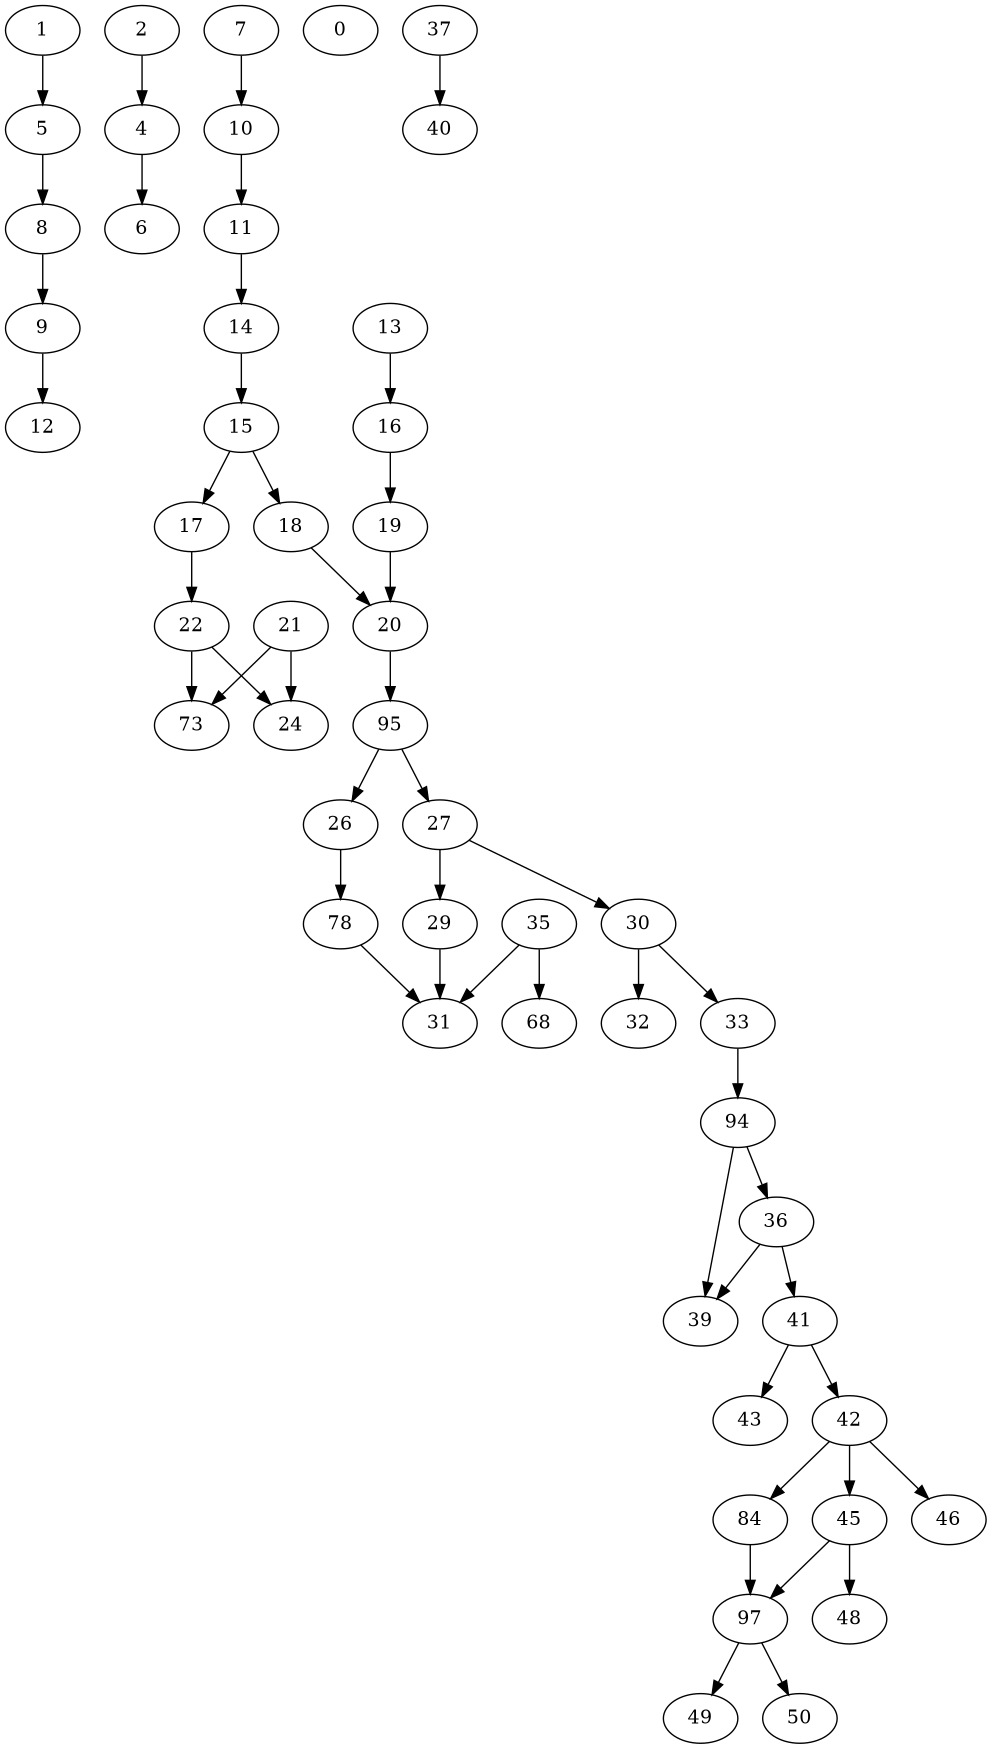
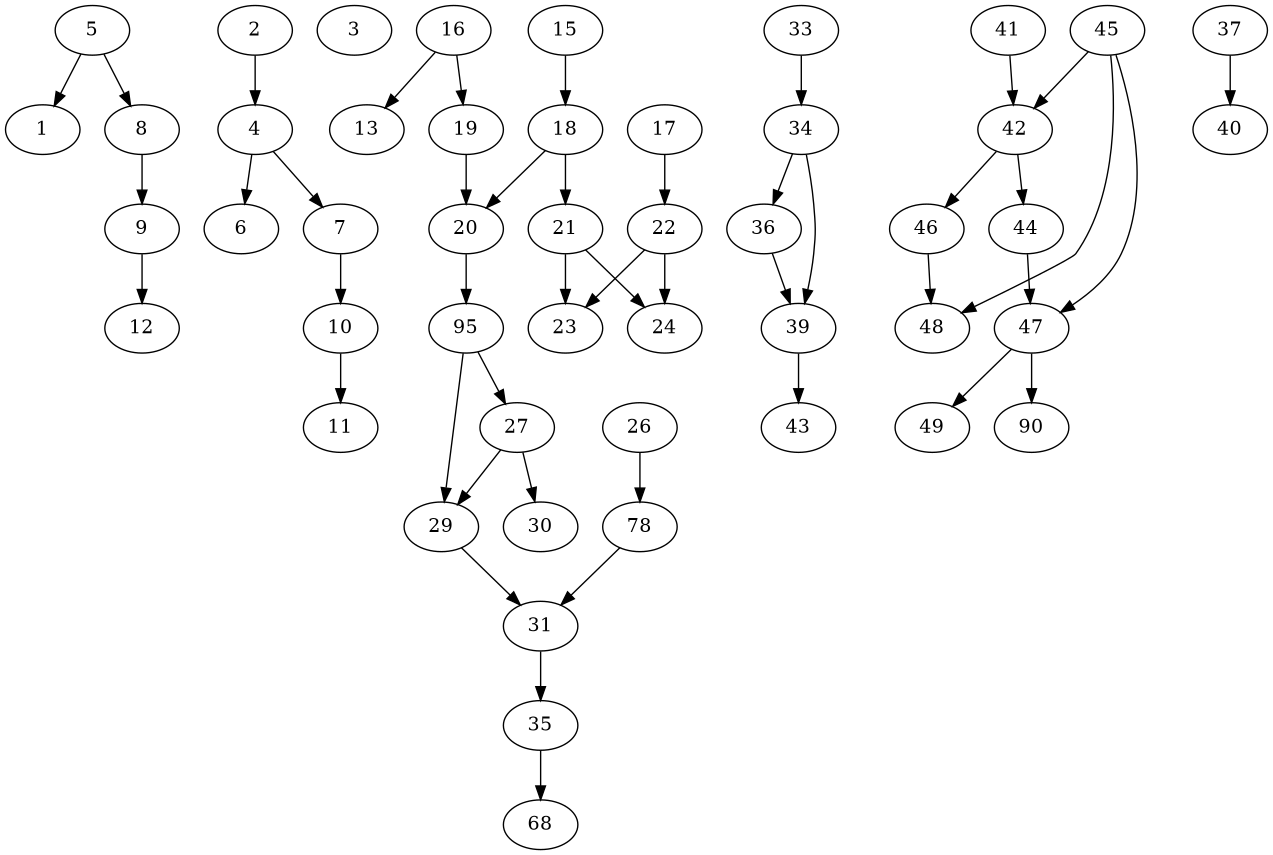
node "0": label "0" -> "3"
edge "1" -> "5": reversed
edge "18" -> "21": added
edge "4" -> "7": added
edge "46" -> "48": added
node "14": removed
edge "13" -> "16": reversed
edge "15" -> "17": removed
node "73": label "73" -> "23"
edge "95" -> "26": now "95" -> "29"
edge "35" -> "31": reversed
edge "30" -> "33": removed
node "32": removed
node "94": label "94" -> "34"
edge "36" -> "41": removed
edge "41" -> "43": now "39" -> "43"
edge "42" -> "45": reversed
node "84": label "84" -> "44"
node "97": label "97" -> "47"
node "50": label "50" -> "90"
